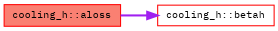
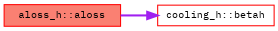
node "cooling_h::aloss": label "cooling_h::aloss" -> "aloss_h::aloss"
